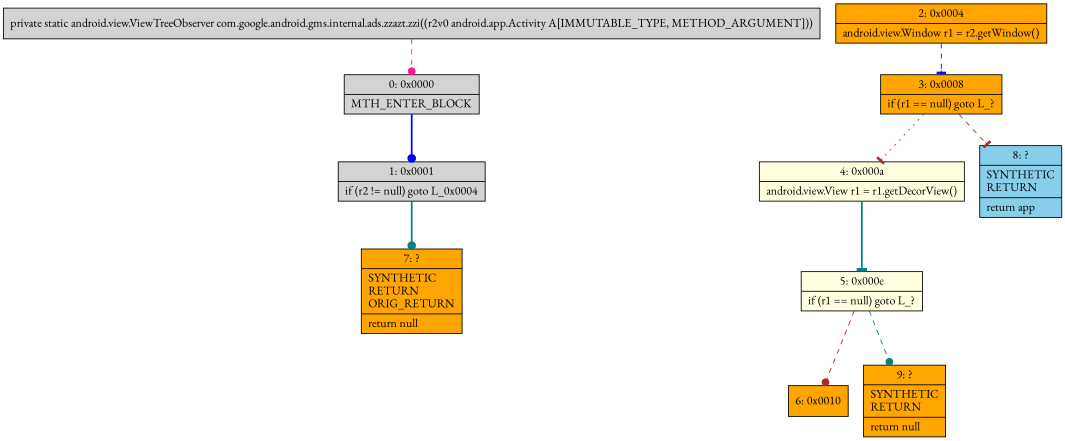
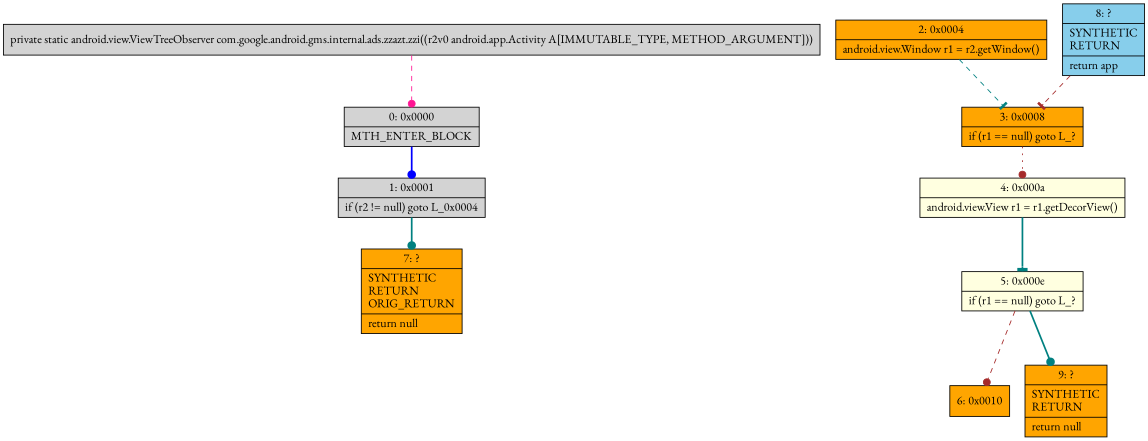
edge "2: 0x0004" -> "3: 0x0008": color blue -> teal
edge "3: 0x0008" -> "8: ?": reversed
edge "3: 0x0008" -> "4: 0x000a": arrowhead tee -> dot
edge "5: 0x000e" -> "9: ?": style dashed -> bold
